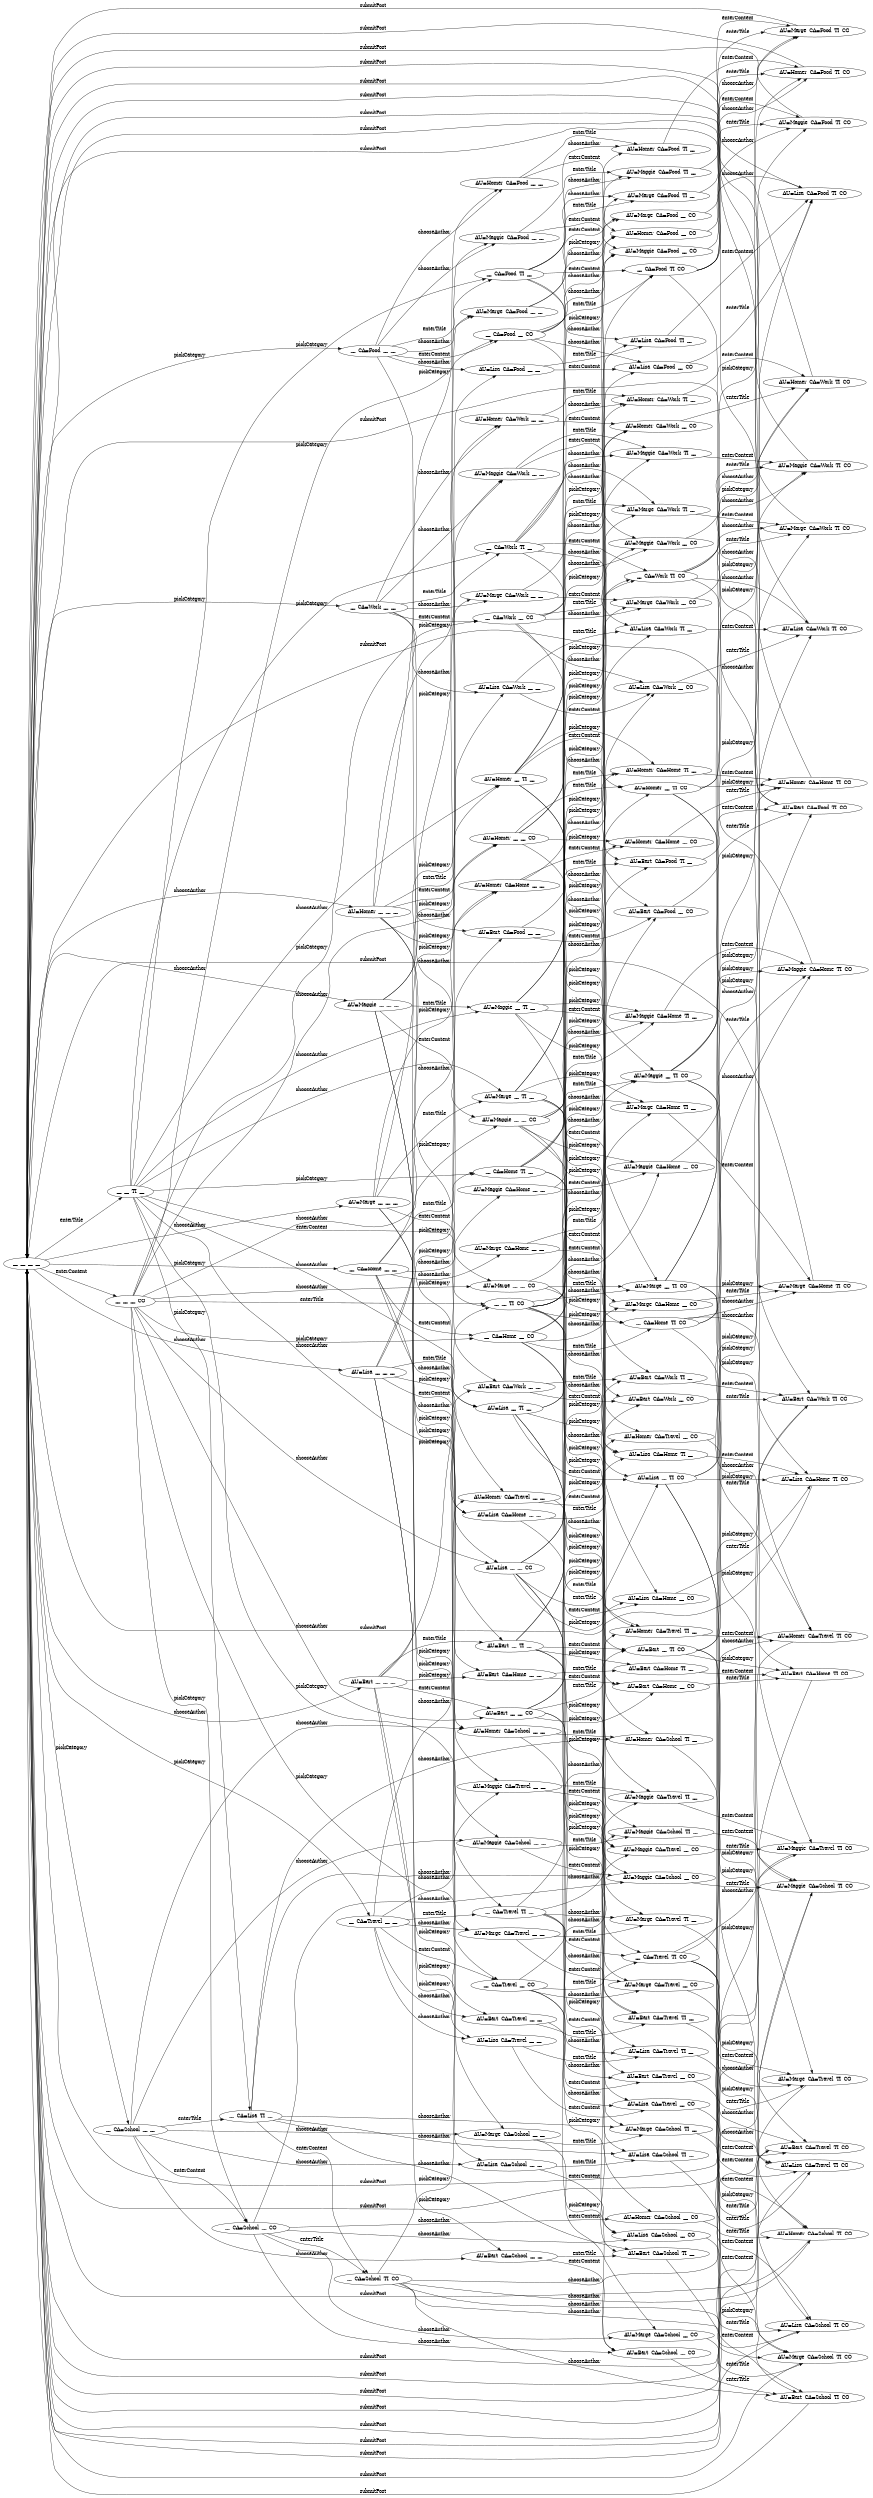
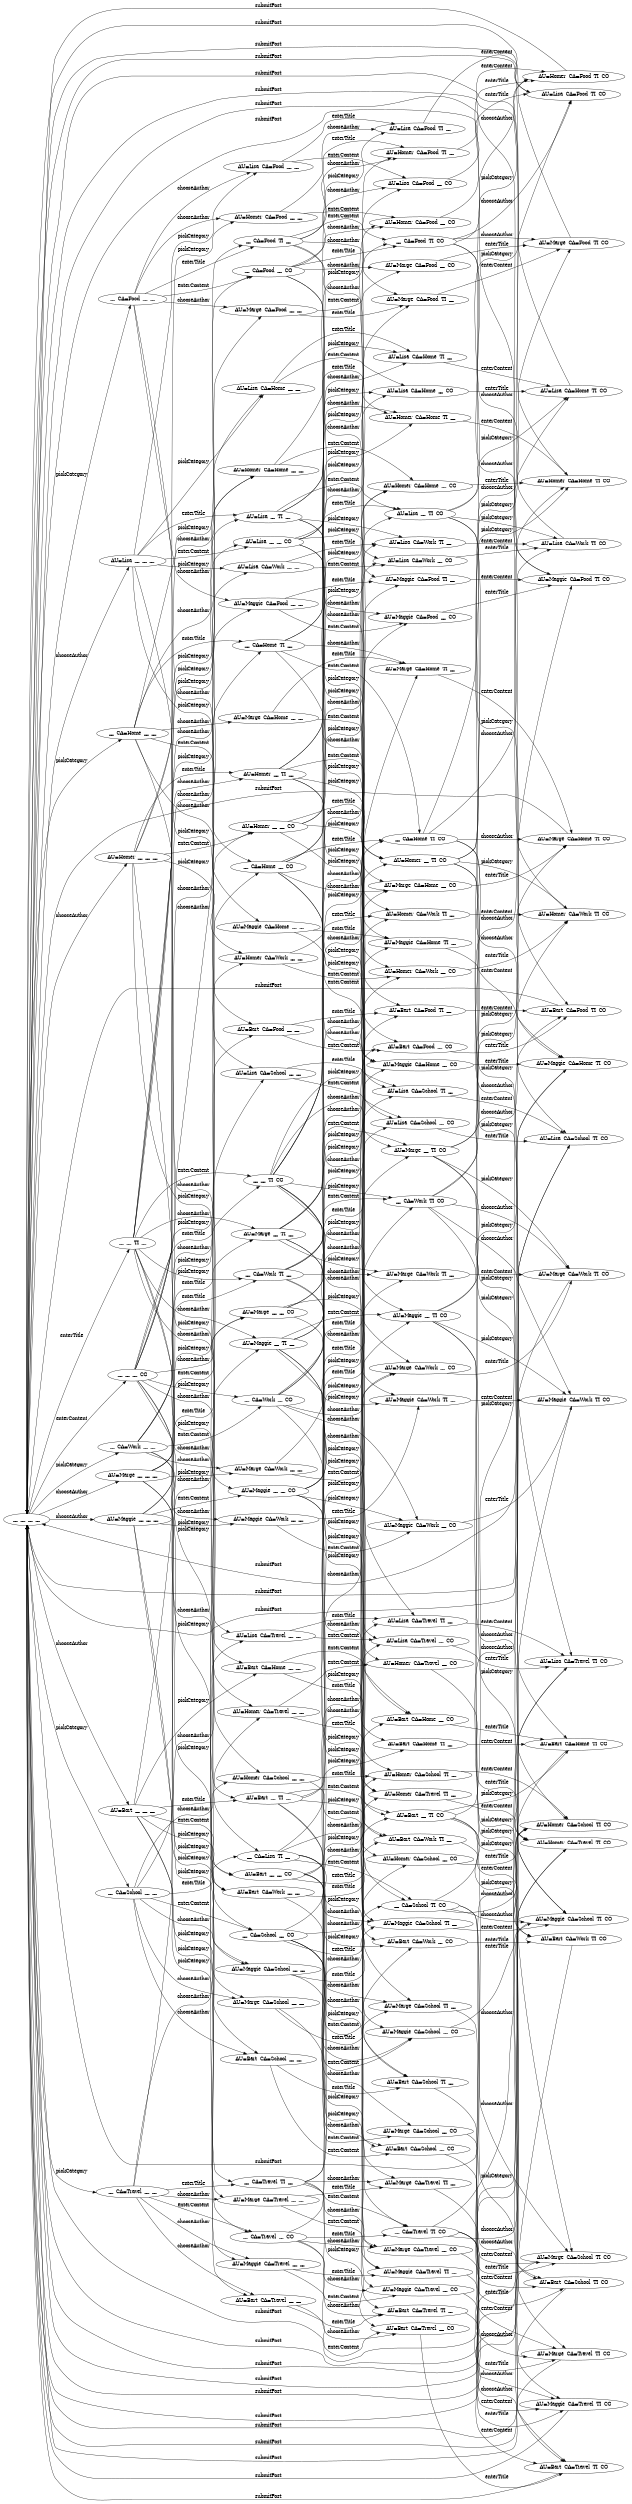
edge "__  CA=Work  TI  CO" -> "AU=Bart  CA=Work  TI  CO": now "__  CA=Work  TI  CO" -> "AU=Maggie  CA=School  TI  CO"
edge "__  CA=School  TI  CO" -> "__  __  TI  CO": reversed
